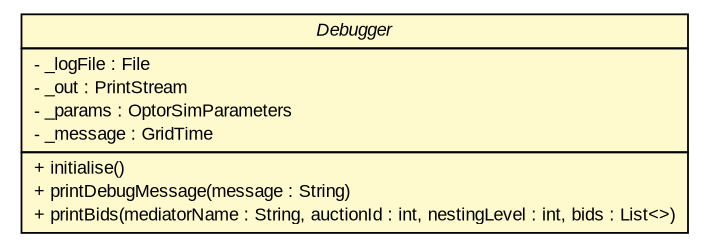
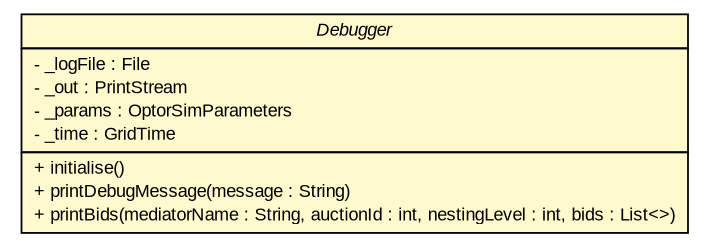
node "Debugger": text "- _message : GridTime" -> "- _time : GridTime"
